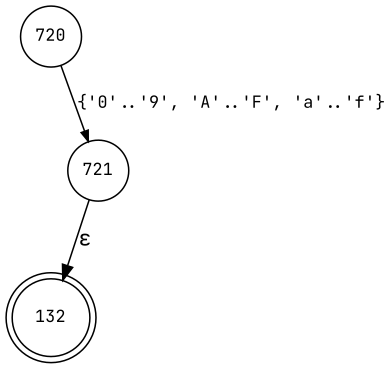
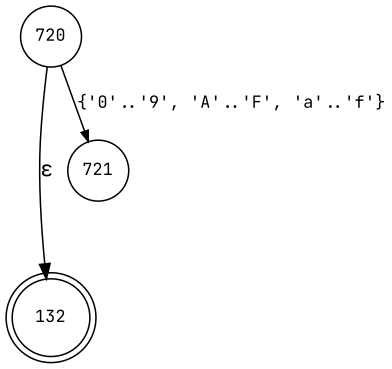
edge "721" -> "132": now "720" -> "132"
